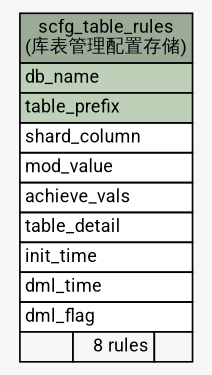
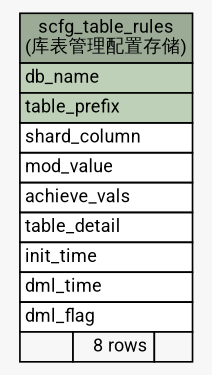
node "scfg_table_rules": text "8 rules" -> "8 rows"
